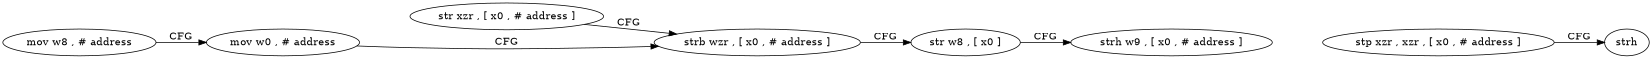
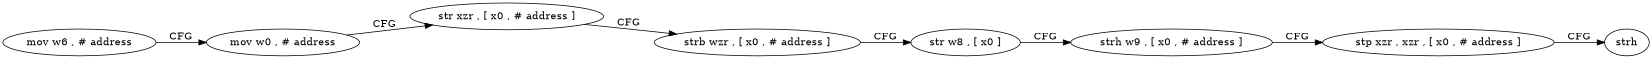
node "mov w8 , # address": label "mov w8 , # address" -> "mov w6 , # address"
edge "strh w9 , [ x0 , # address ]" -> "stp xzr , xzr , [ x0 , # address ]": added, label "CFG"
edge "mov w0 , # address" -> "strb wzr , [ x0 , # address ]": now "mov w0 , # address" -> "str xzr , [ x0 , # address ]"
